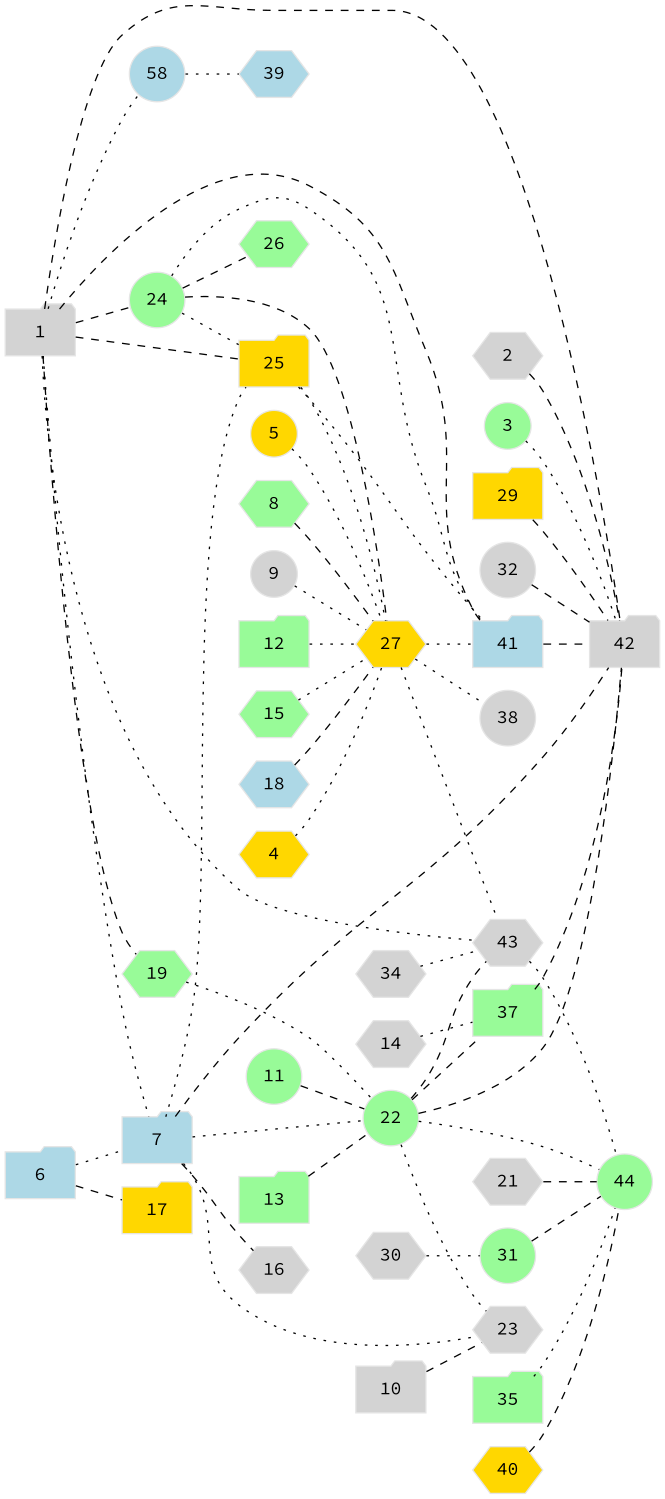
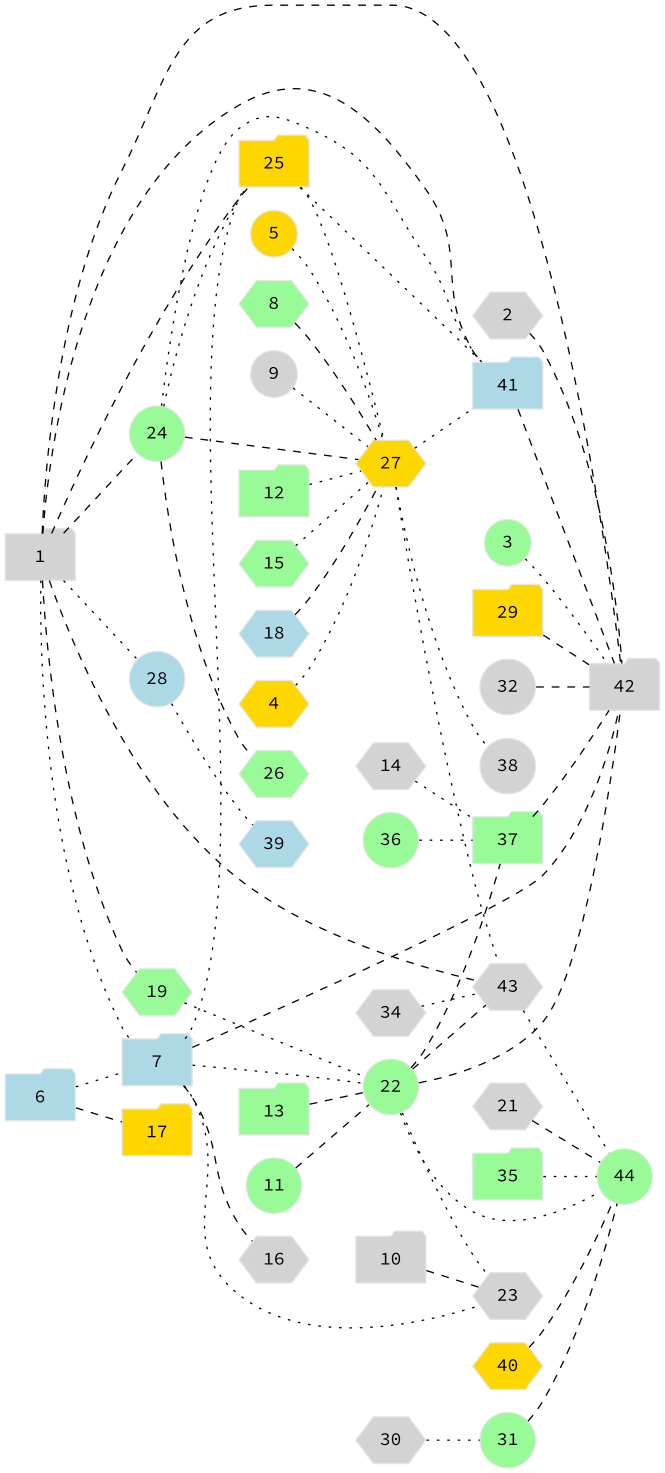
node "58": label "58" -> "28"
edge "1" -- "43": style dotted -> dashed
node "36": added
